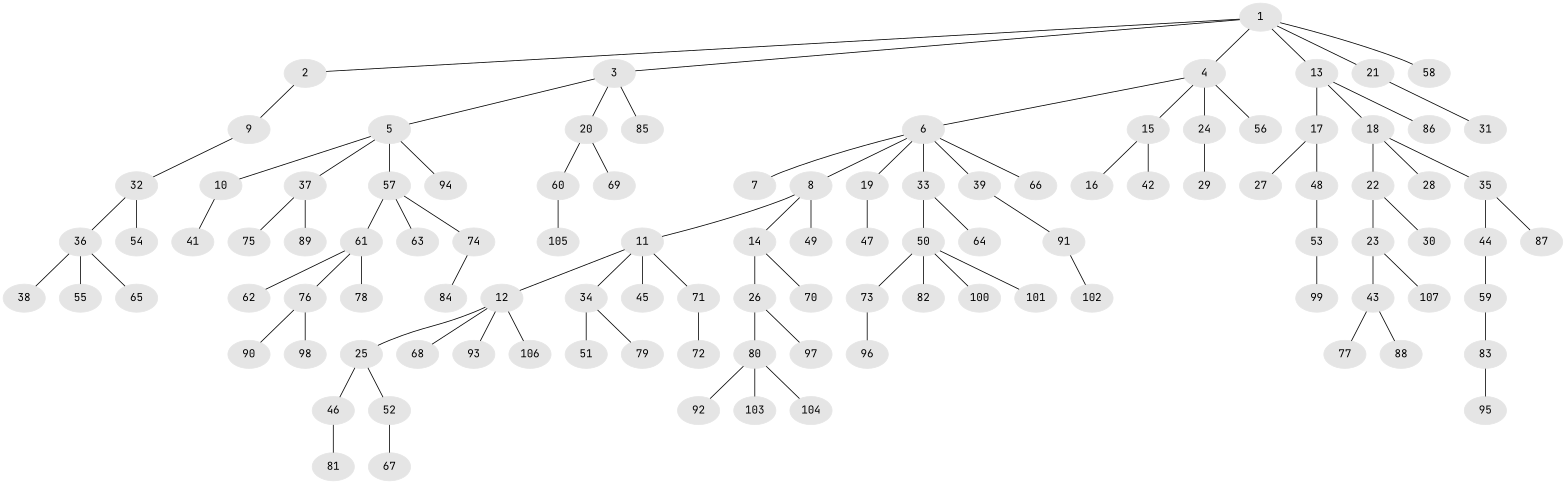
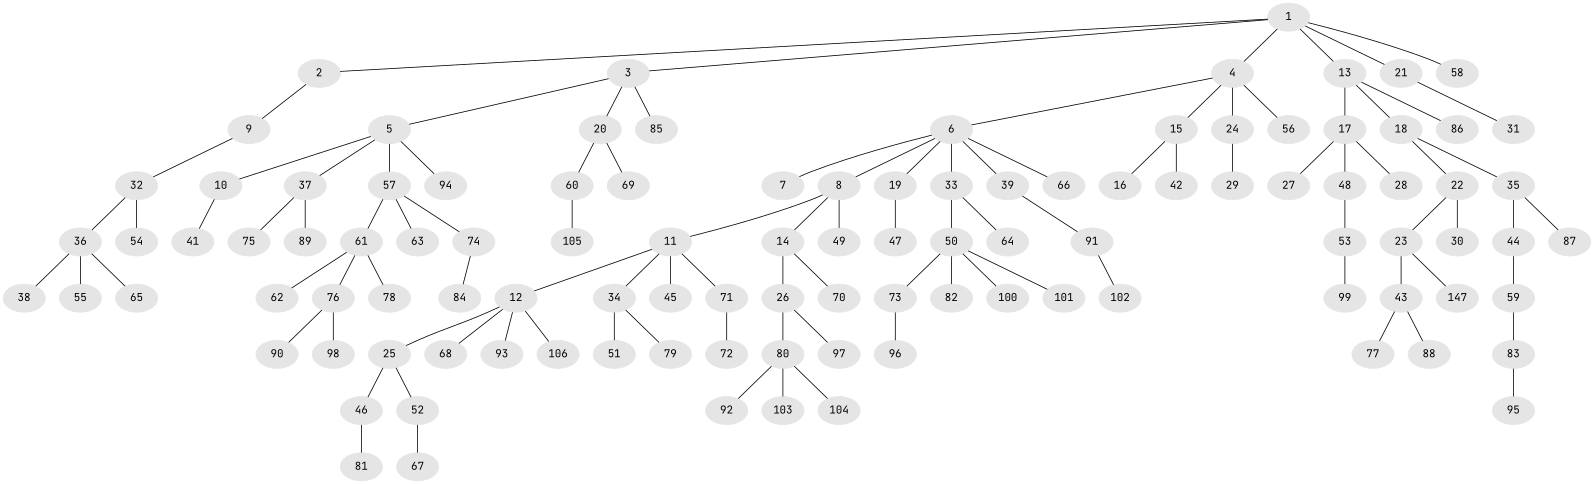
edge "18" -- "28": now "17" -- "28"
node "107": label "107" -> "147"
